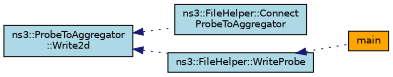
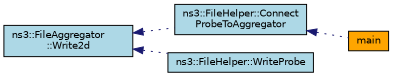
node "ns3::ProbeToAggregator ::Write2d": label "ns3::ProbeToAggregator ::Write2d" -> "ns3::FileAggregator ::Write2d"
edge "main" -> "ns3::FileHelper::WriteProbe": now "main" -> "ns3::FileHelper::Connect ProbeToAggregator"
